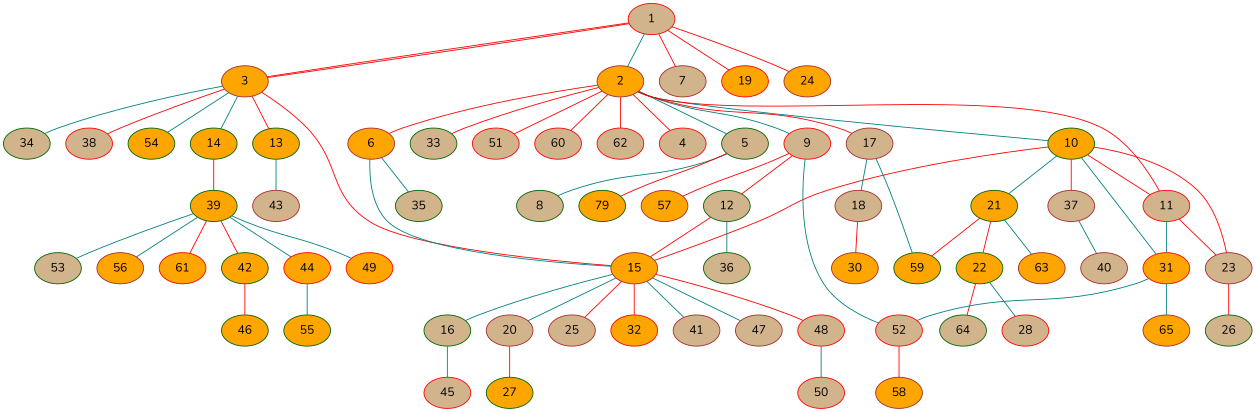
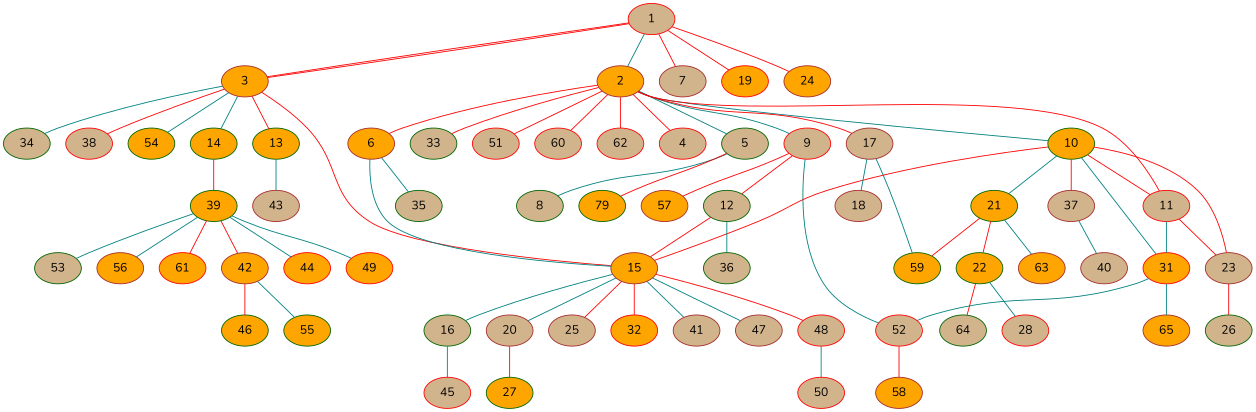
node "42": color darkgreen -> brown
node "30": removed
edge "44" -- "55": now "42" -- "55"
